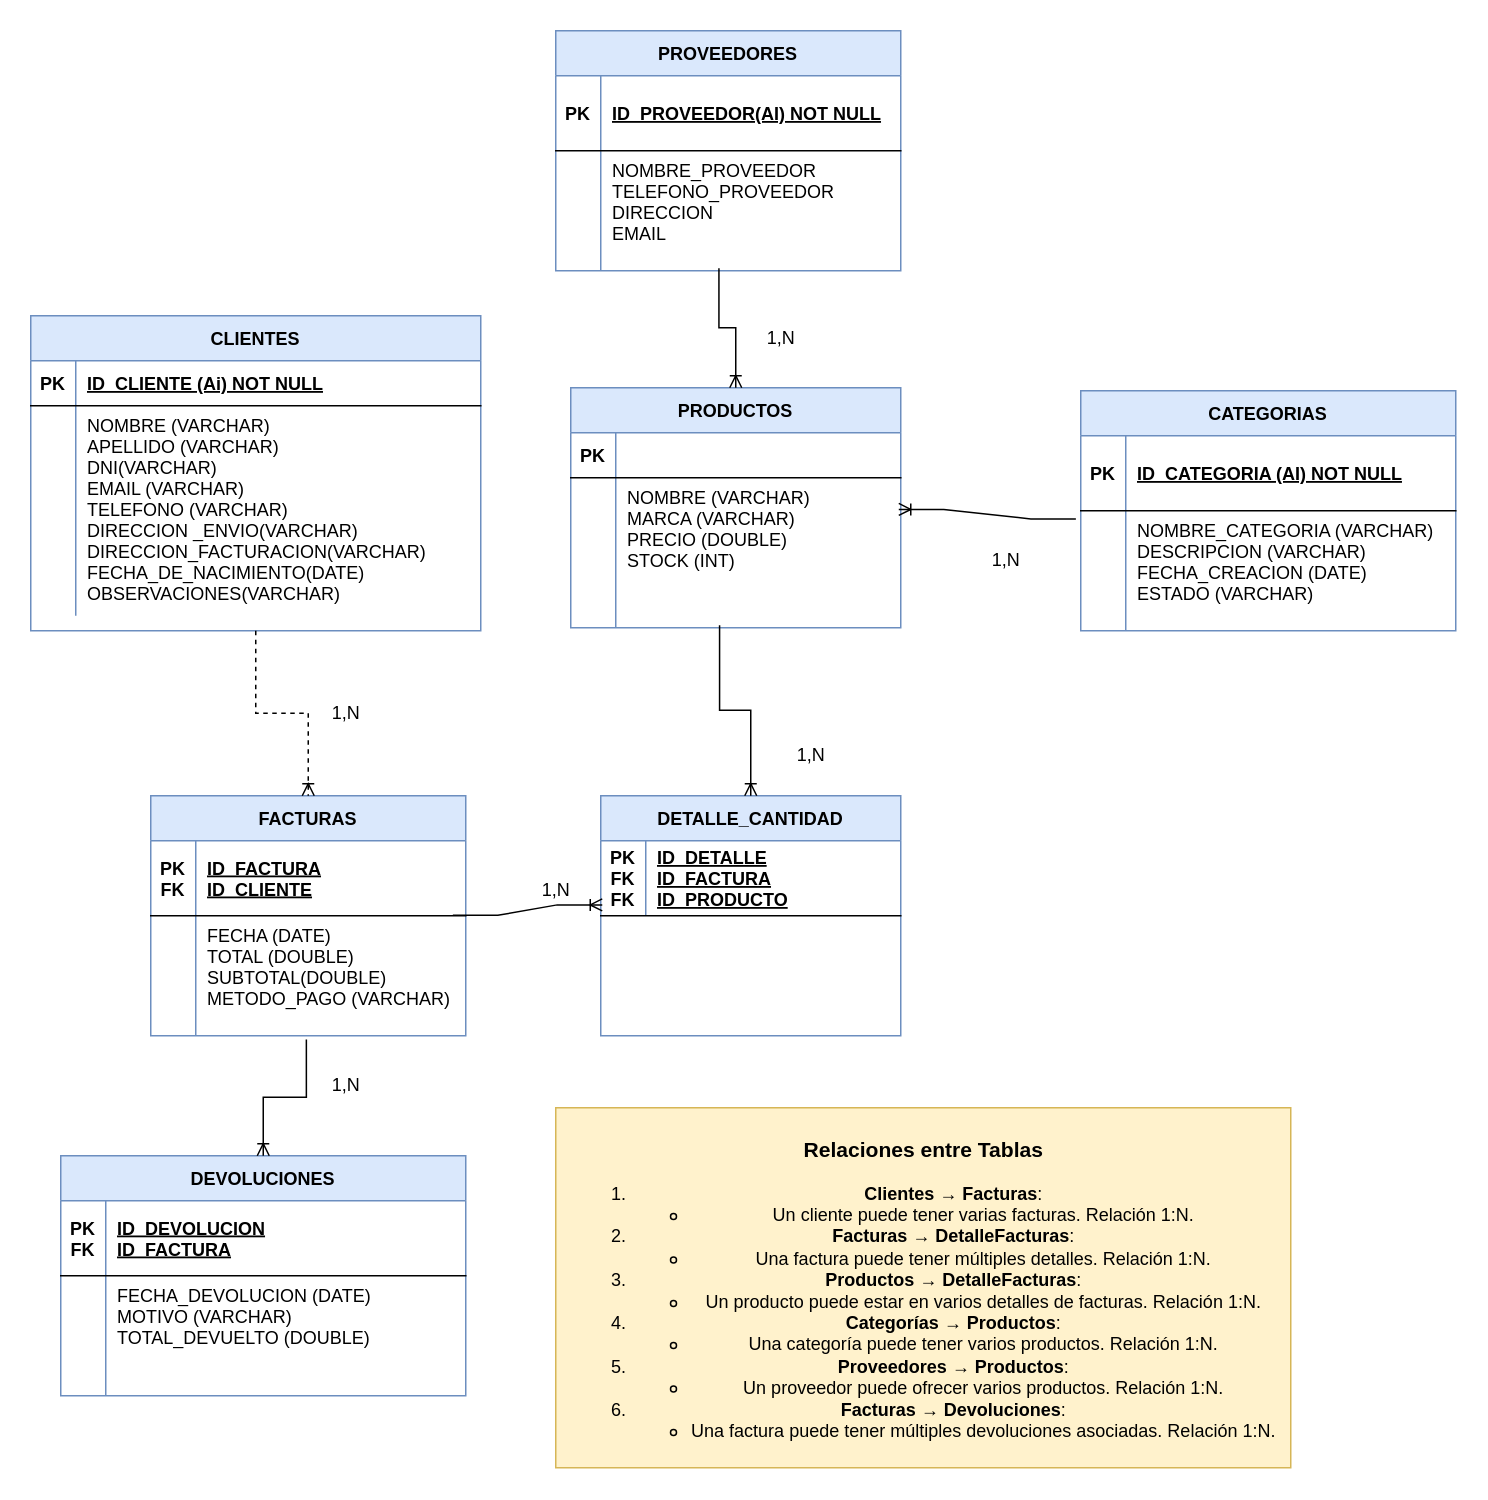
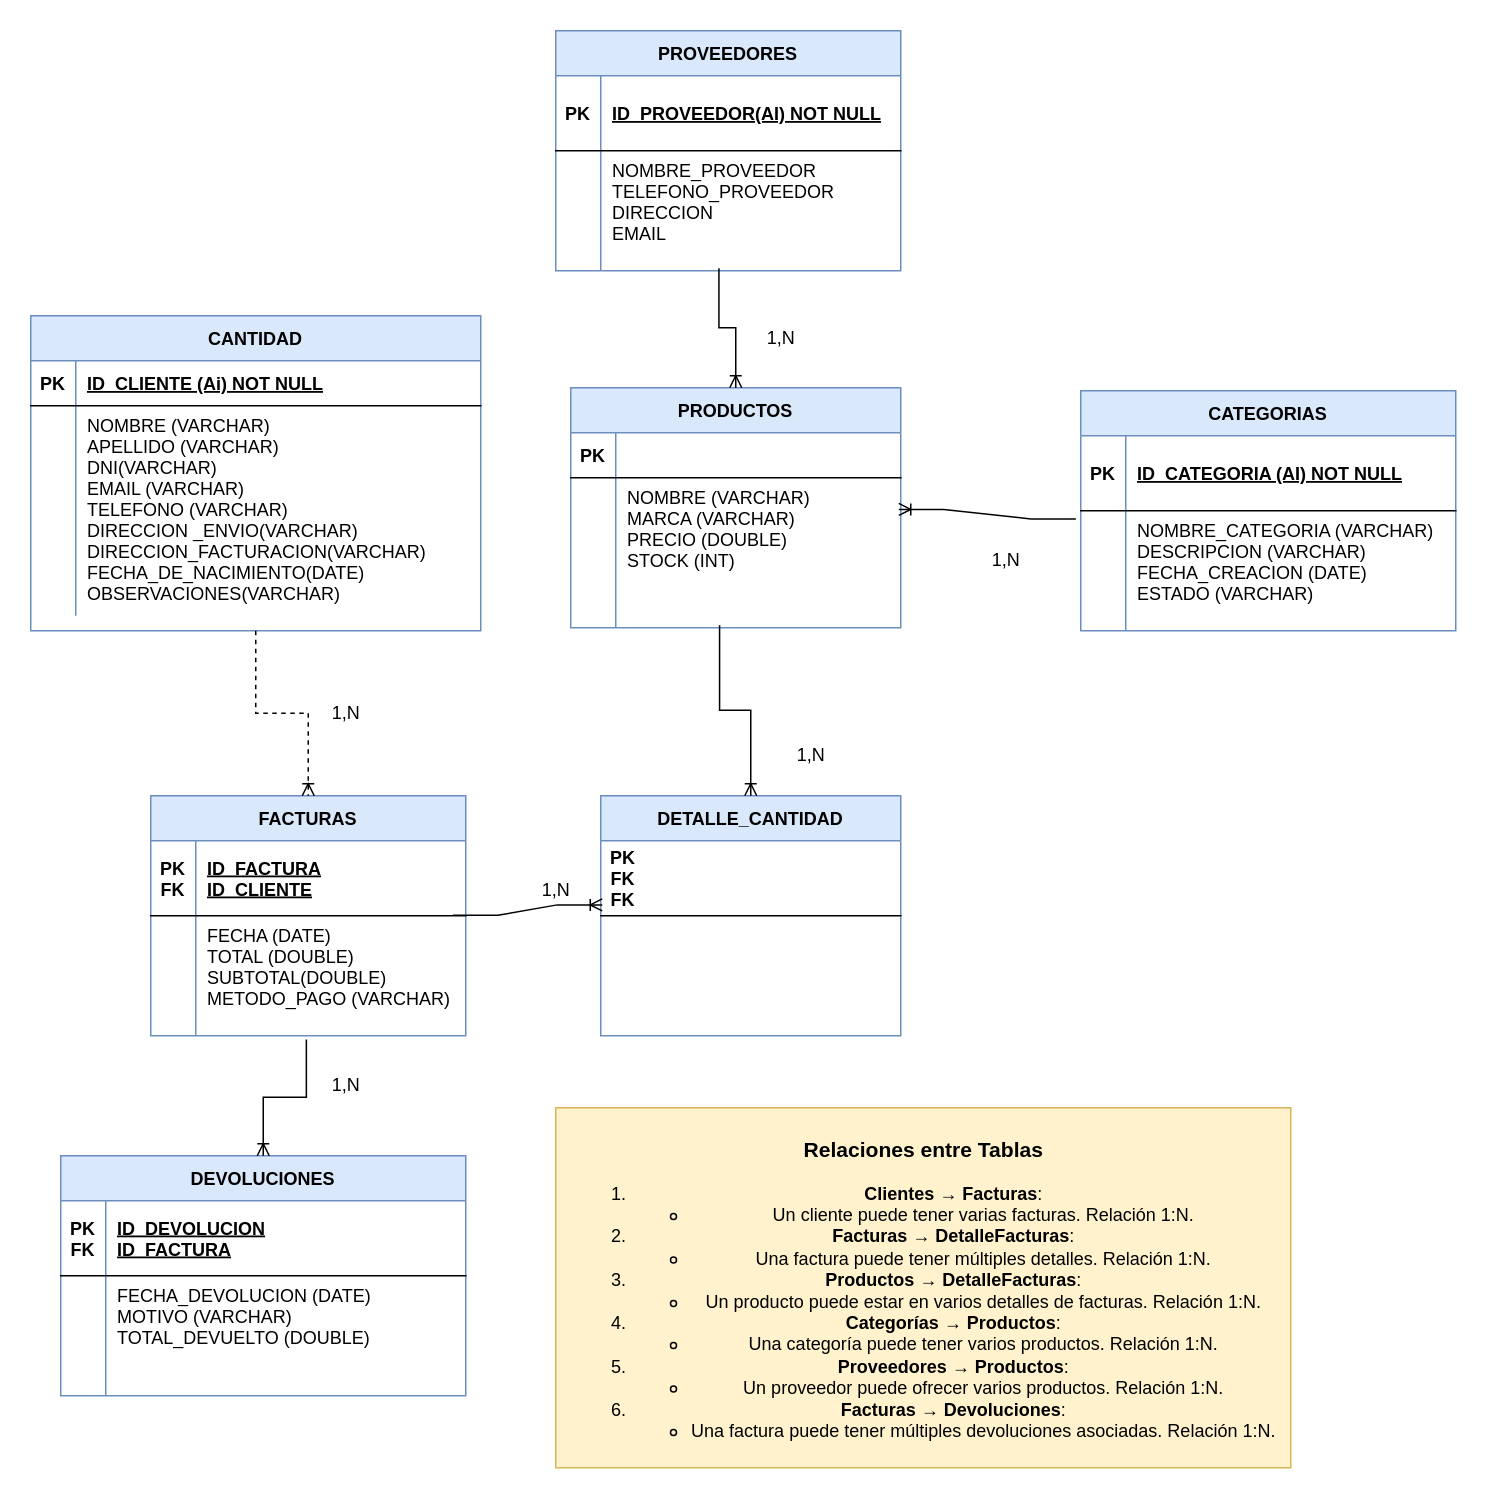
node "CLIENTES": label "CLIENTES" -> "CANTIDAD"
node "ID_DETALLE ID_FACTURA ID_PRODUCTO": removed
